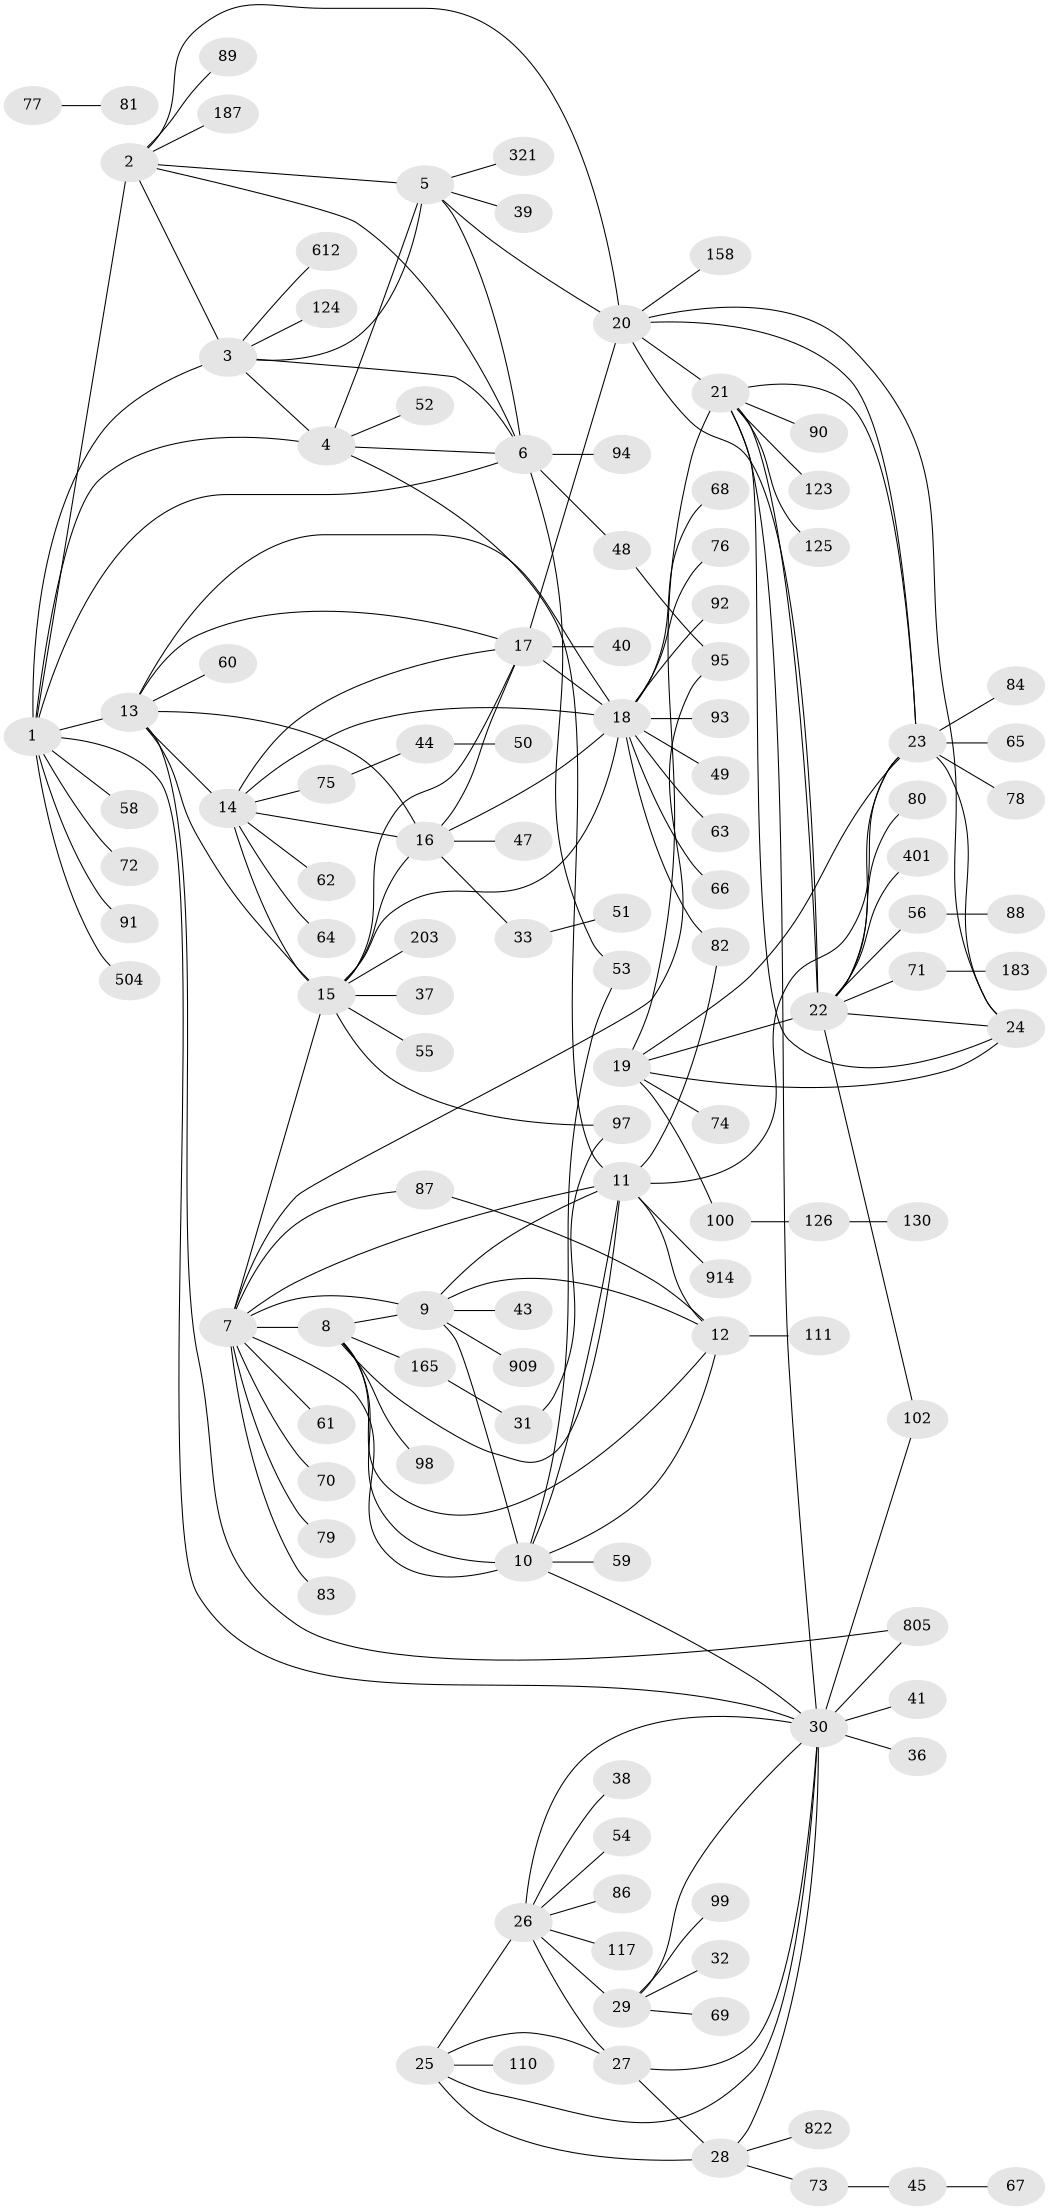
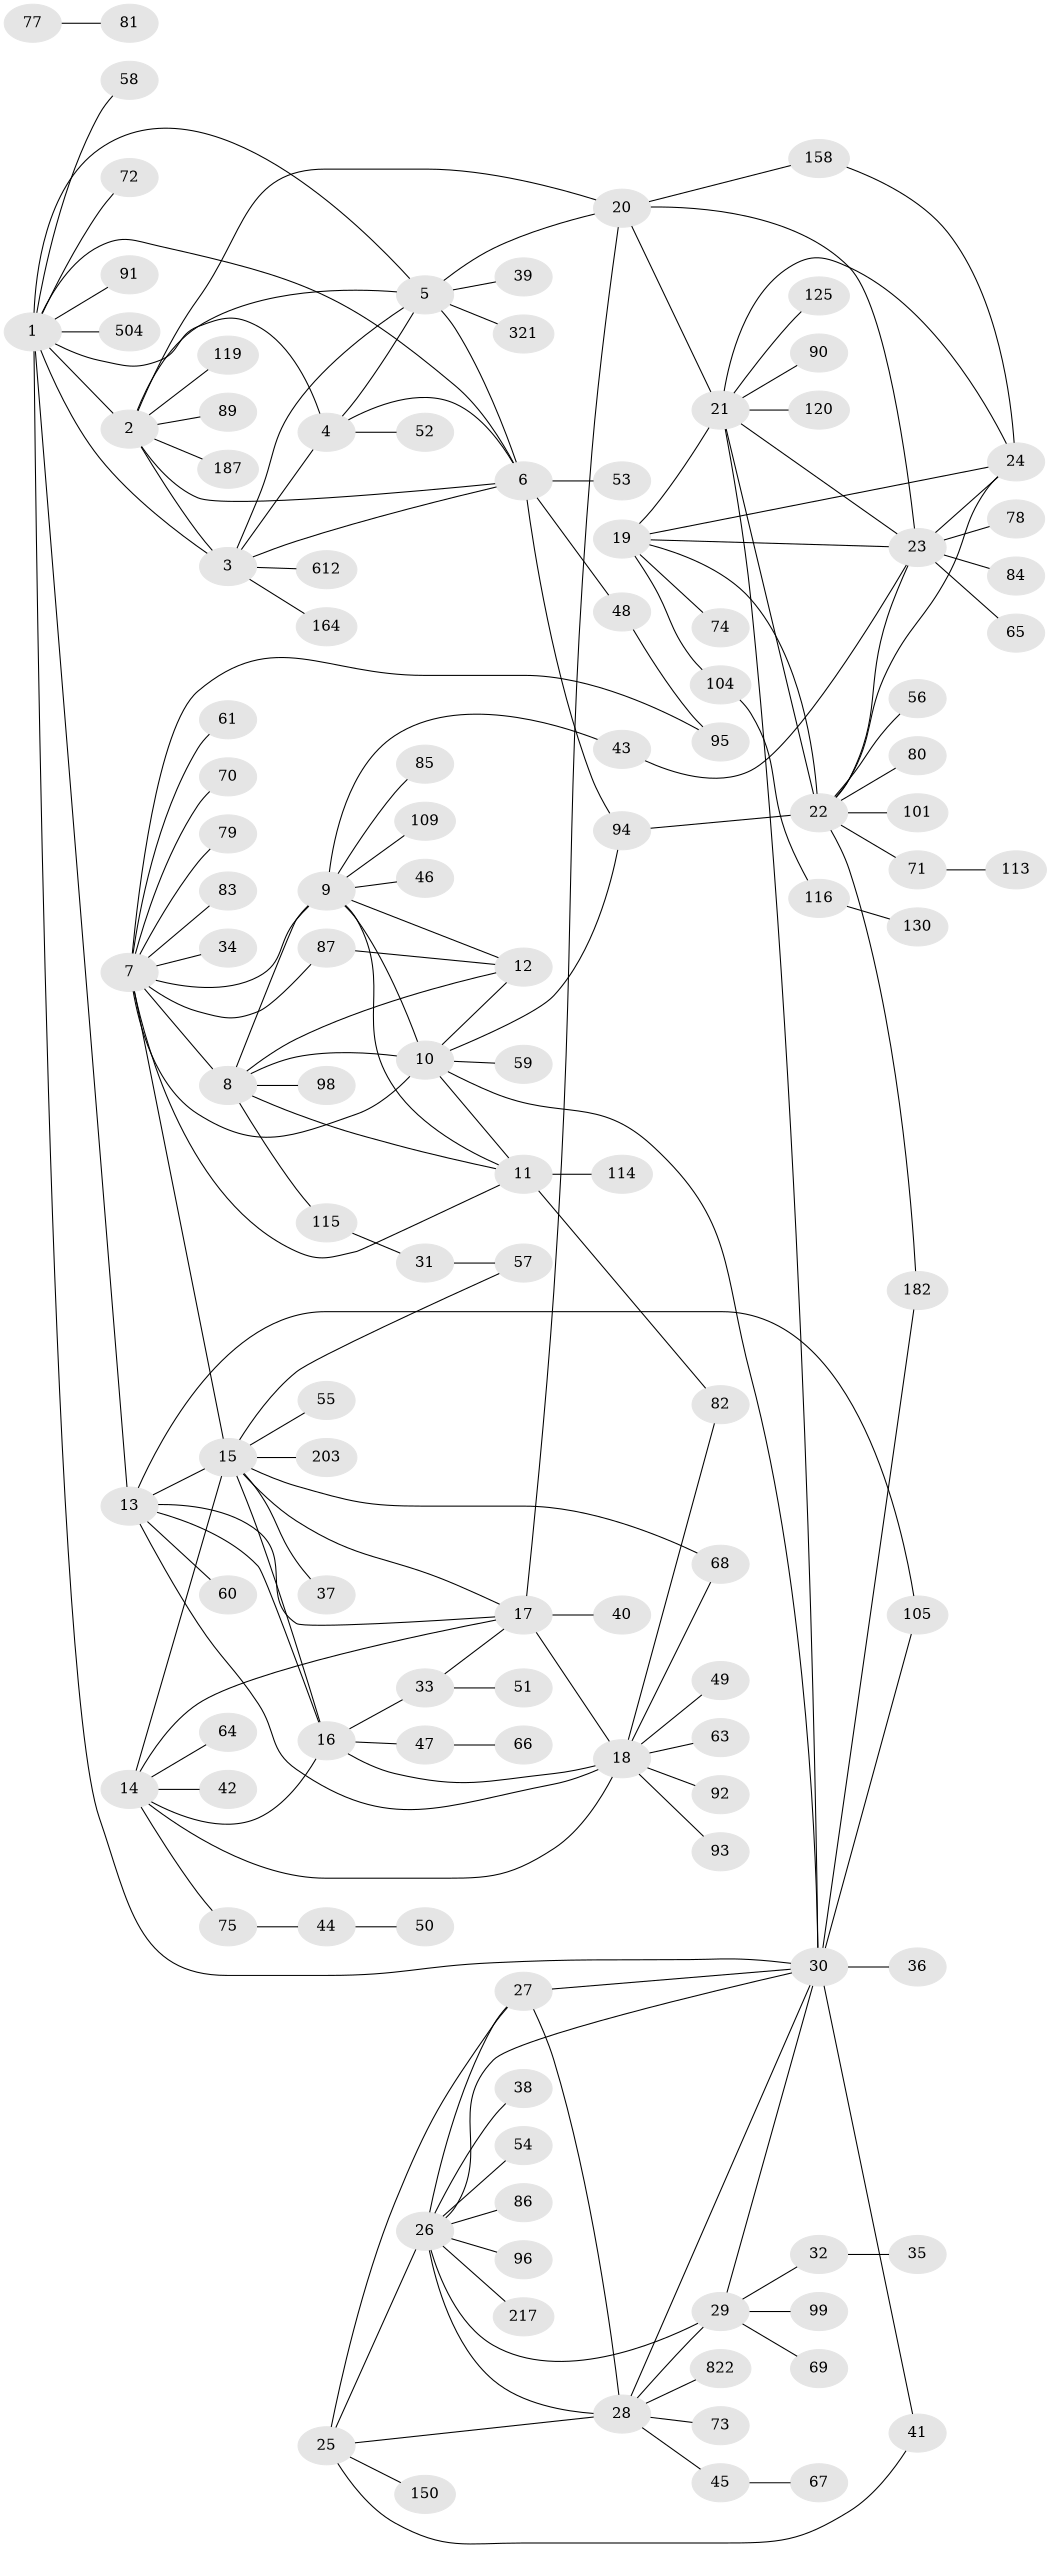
edge "5" -- "1": added
node "124": label "124" -> "164"
node "119": added
node "123": label "123" -> "120"
node "76": removed
edge "20" -- "24": now "158" -- "24"
edge "20" -- "22": now "94" -- "22"
edge "4" -- "11": removed
edge "17" -- "16": now "17" -- "33"
edge "13" -- "14": removed
node "85": added
edge "18" -- "66": now "47" -- "66"
node "401": label "401" -> "101"
node "46": added
node "62": label "62" -> "42"
edge "18" -- "15": now "68" -- "15"
node "88": removed
node "34": added
node "183": label "183" -> "113"
edge "23" -- "11": now "23" -- "43"
node "97": label "97" -> "57"
node "100": label "100" -> "104"
node "126": label "126" -> "116"
edge "11" -- "12": removed
node "914": label "914" -> "114"
edge "53" -- "10": now "94" -- "10"
node "111": removed
node "165": label "165" -> "115"
node "909": label "909" -> "109"
node "102": label "102" -> "182"
node "805": label "805" -> "105"
node "117": label "117" -> "217"
node "110": label "110" -> "150"
edge "30" -- "25": now "41" -- "25"
edge "73" -- "45": now "28" -- "45"
node "35": added
node "96": added
edge "29" -- "28": added
edge "26" -- "28": added
